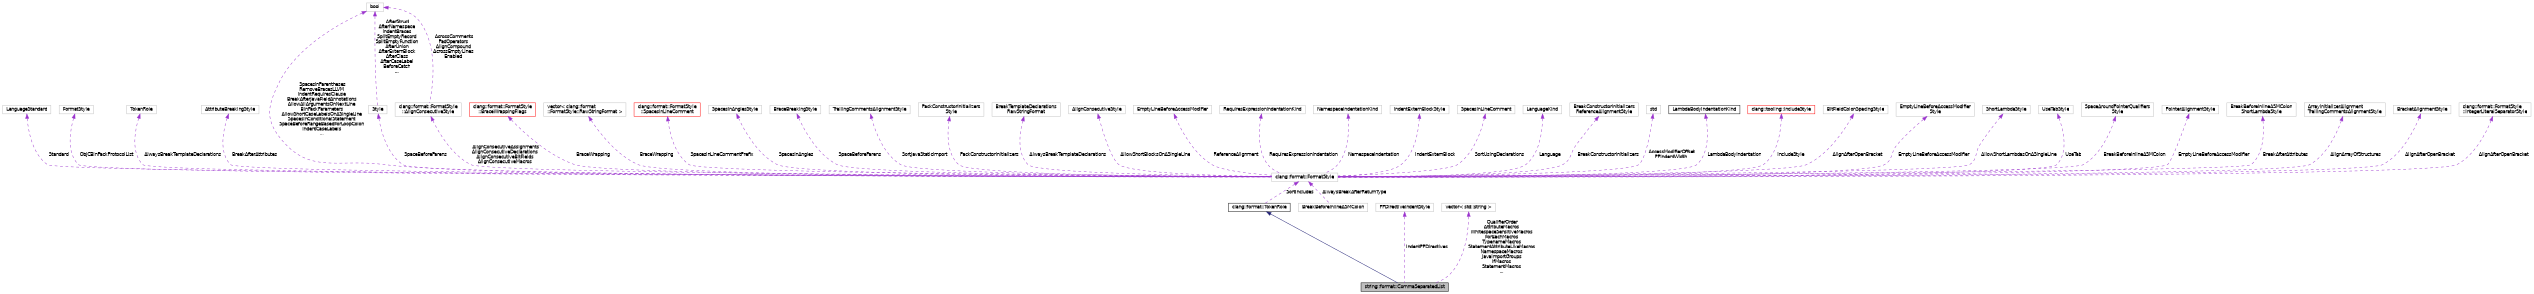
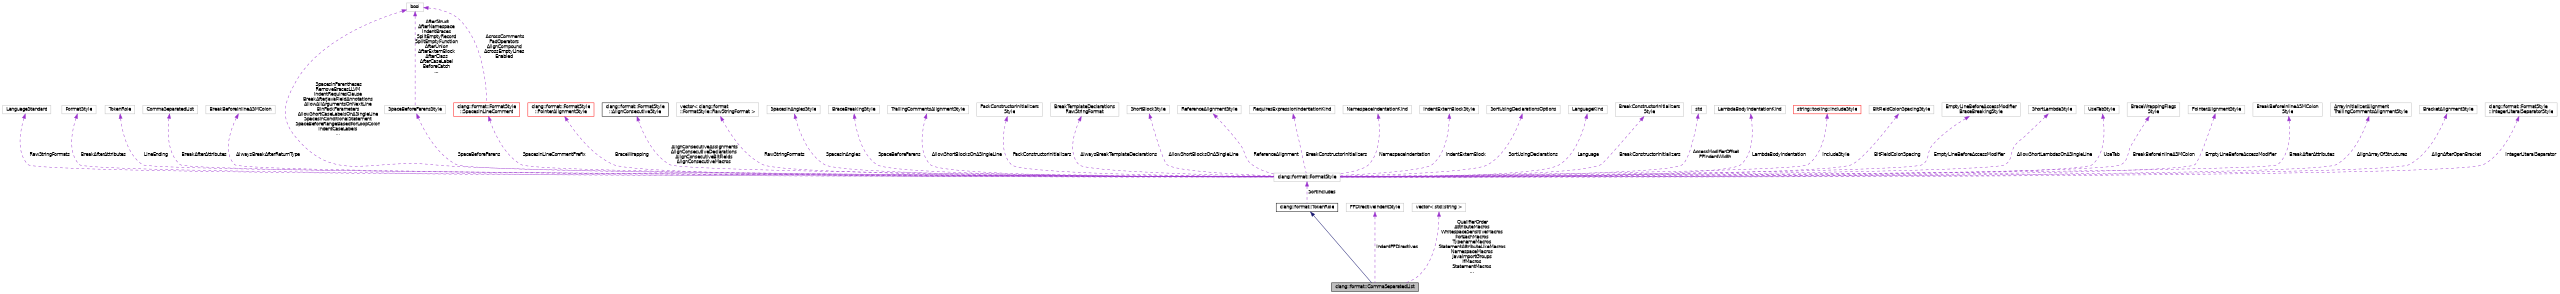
edge "clang::format::FormatStyle ::AlignConsecutiveStyle" -> "bool": now "clang::format::FormatStyle ::SpacesInLineComment" -> "bool"
node "AttributeBreakingStyle": label "AttributeBreakingStyle" -> "CommaSeparatedList"
node "Style": label "Style" -> "SpaceBeforeParensStyle"
node "clang::format::FormatStyle ::AlignConsecutiveStyle": color grey75 -> black
node "clang::format::FormatStyle ::BraceWrappingFlags": label "clang::format::FormatStyle ::BraceWrappingFlags" -> "clang::format::FormatStyle ::PointerAlignmentStyle"
node "AlignConsecutiveStyle": label "AlignConsecutiveStyle" -> "ShortBlockStyle"
node "EmptyLineBeforeAccessModifier": label "EmptyLineBeforeAccessModifier" -> "ReferenceAlignmentStyle"
node "SpacesInLineComment": label "SpacesInLineComment" -> "SortUsingDeclarationsOptions"
node "BreakConstructorInitializers ReferenceAlignmentStyle": label "BreakConstructorInitializers ReferenceAlignmentStyle" -> "BreakConstructorInitializers Style"
node "LambdaBodyIndentationKind": color black -> grey75
node "clang::tooling::IncludeStyle": label "clang::tooling::IncludeStyle" -> "string::tooling::IncludeStyle"
node "EmptyLineBeforeAccessModifier Style": label "EmptyLineBeforeAccessModifier Style" -> "EmptyLineBeforeAccessModifier BraceBreakingStyle"
node "SpaceAroundPointerQualifiers Style": label "SpaceAroundPointerQualifiers Style" -> "BraceWrappingFlags Style"
node "BreakBeforeInlineASMColon ShortLambdaStyle": label "BreakBeforeInlineASMColon ShortLambdaStyle" -> "BreakBeforeInlineASMColon Style"
edge "clang::format::FormatStyle" -> "LanguageStandard": label " Standard" -> " RawStringFormats"
edge "clang::format::FormatStyle" -> "FormatStyle": label " ObjCBinPackProtocolList" -> " BreakAfterAttributes"
edge "clang::format::FormatStyle" -> "TokenRole": label " AlwaysBreakTemplateDeclarations" -> " LineEnding"
edge "clang::format::FormatStyle" -> "vector< clang::format ::FormatStyle::RawStringFormat >": label " BraceWrapping" -> " RawStringFormats"
edge "clang::format::FormatStyle" -> "TrailingCommentsAlignmentStyle": label " SortJavaStaticImport" -> " AllowShortBlocksOnASingleLine"
edge "clang::format::FormatStyle" -> "RequiresExpressionIndentationKind": label " RequiresExpressionIndentation" -> " BreakConstructorInitializers"
edge "clang::format::FormatStyle" -> "BitFieldColonSpacingStyle": label " AlignAfterOpenBracket" -> " BitFieldColonSpacing"
edge "clang::format::FormatStyle" -> "clang::format::FormatStyle ::IntegerLiteralSeparatorStyle": label " AlignAfterOpenBracket" -> " IntegerLiteralSeparator"
edge "BreakBeforeInlineASMColon" -> "clang::format::FormatStyle": reversed
node "string::format::CommaSeparatedList": label "string::format::CommaSeparatedList" -> "clang::format::CommaSeparatedList"
